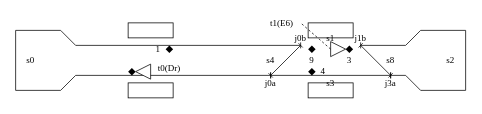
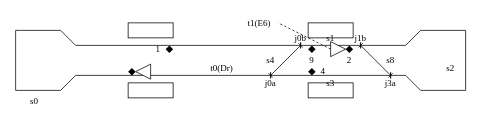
node "t1(E6)": moved (282, 23) -> (259, 23)
edge "j0b" -- "j1b": added
node "s0": moved (30, 60) -> (34, 102)
node "3": label "3" -> "2"
node "s2": moved (450, 60) -> (450, 68)
node "t0(Dr)": moved (169, 68) -> (222, 68)
